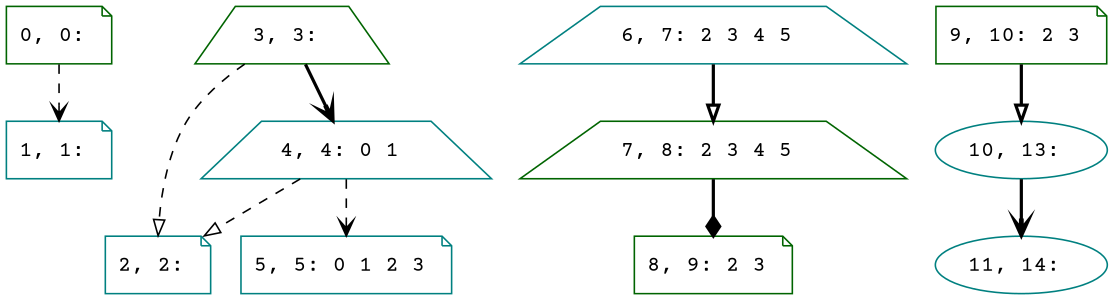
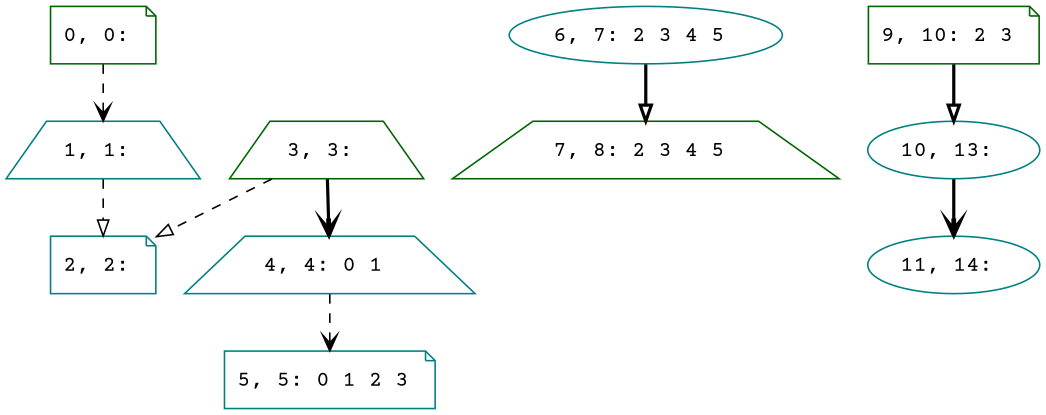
node "6, 7: 2 3 4 5": shape trapezium -> ellipse
node "1, 1:": shape note -> trapezium
edge "4, 4: 0 1" -> "2, 2:": now "1, 1:" -> "2, 2:"
node "8, 9: 2 3": removed
